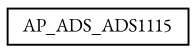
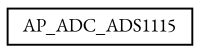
node "AP_ADS_ADS1115": label "AP_ADS_ADS1115" -> "AP_ADC_ADS1115"
